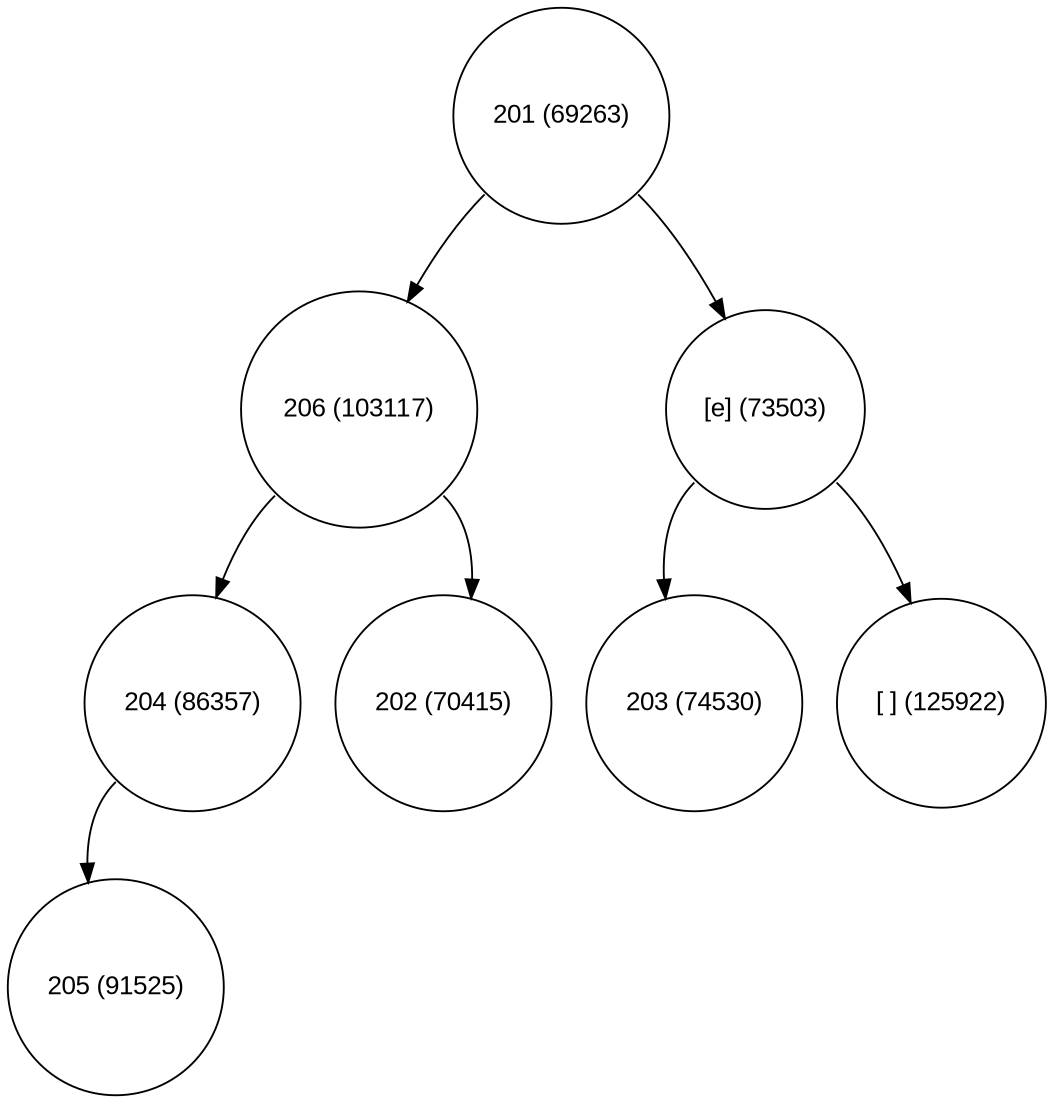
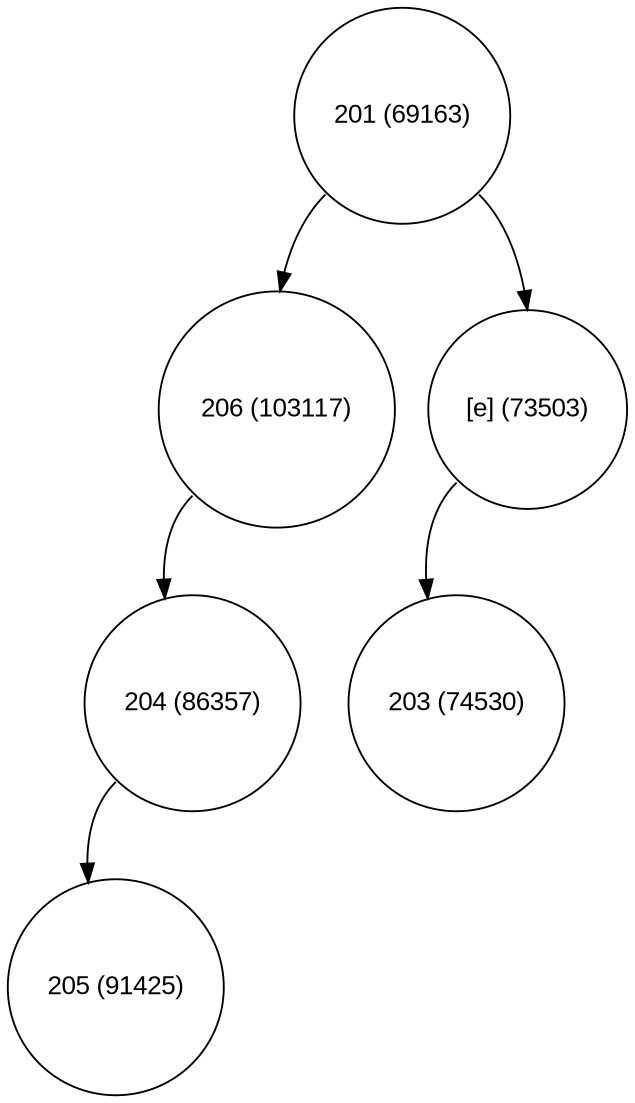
node "201 (69263)": label "201 (69263)" -> "201 (69163)"
node "202 (70415)": removed
node "[ ] (125922)": removed
node "205 (91525)": label "205 (91525)" -> "205 (91425)"
